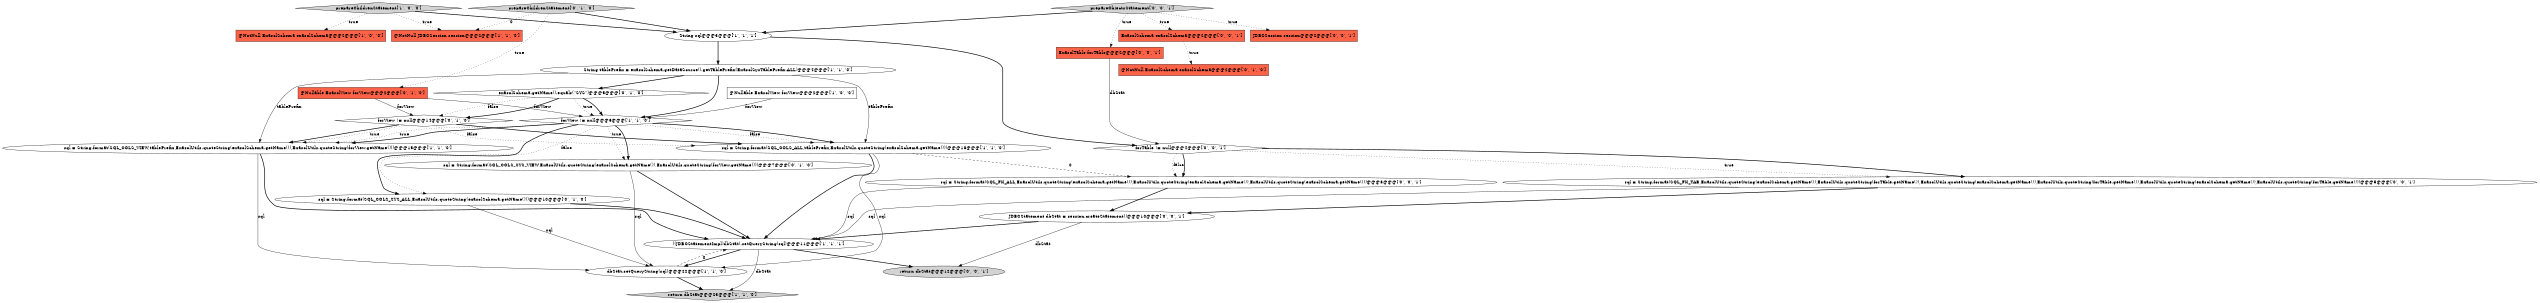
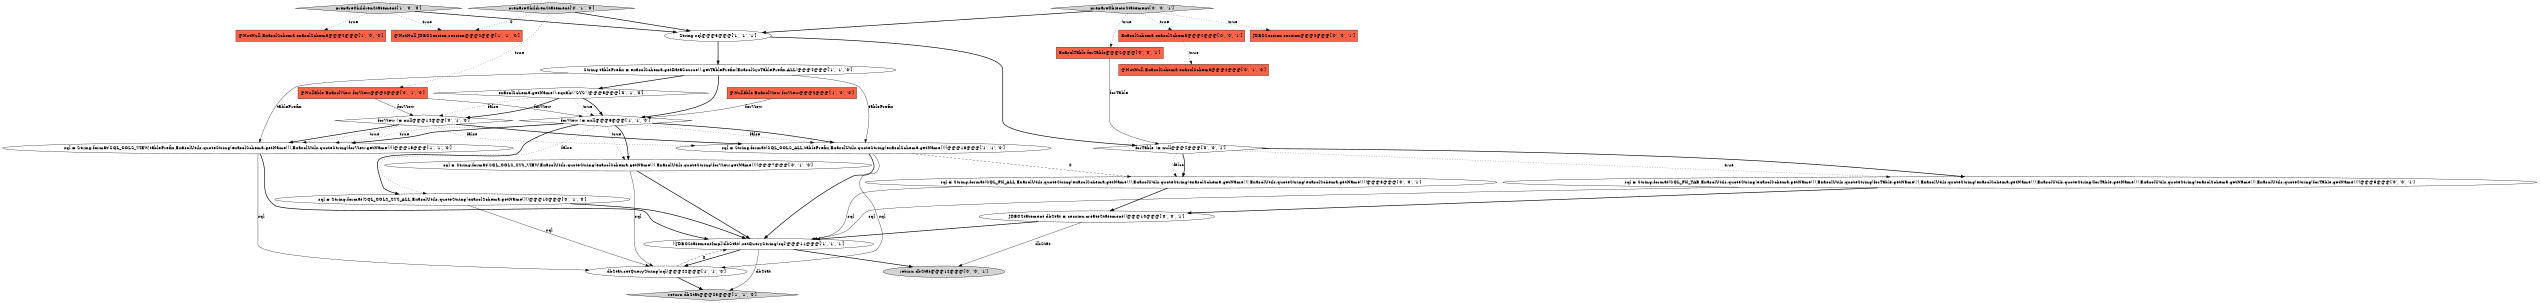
node "@Nullable ExasolView forView@@@2@@@['1', '0', '0']": fillcolor white -> tomato
edge "ExasolTable forTable@@@2@@@['0', '0', '1']" -> "forTable != null@@@4@@@['0', '0', '1']": label "dbStat" -> "forTable"
